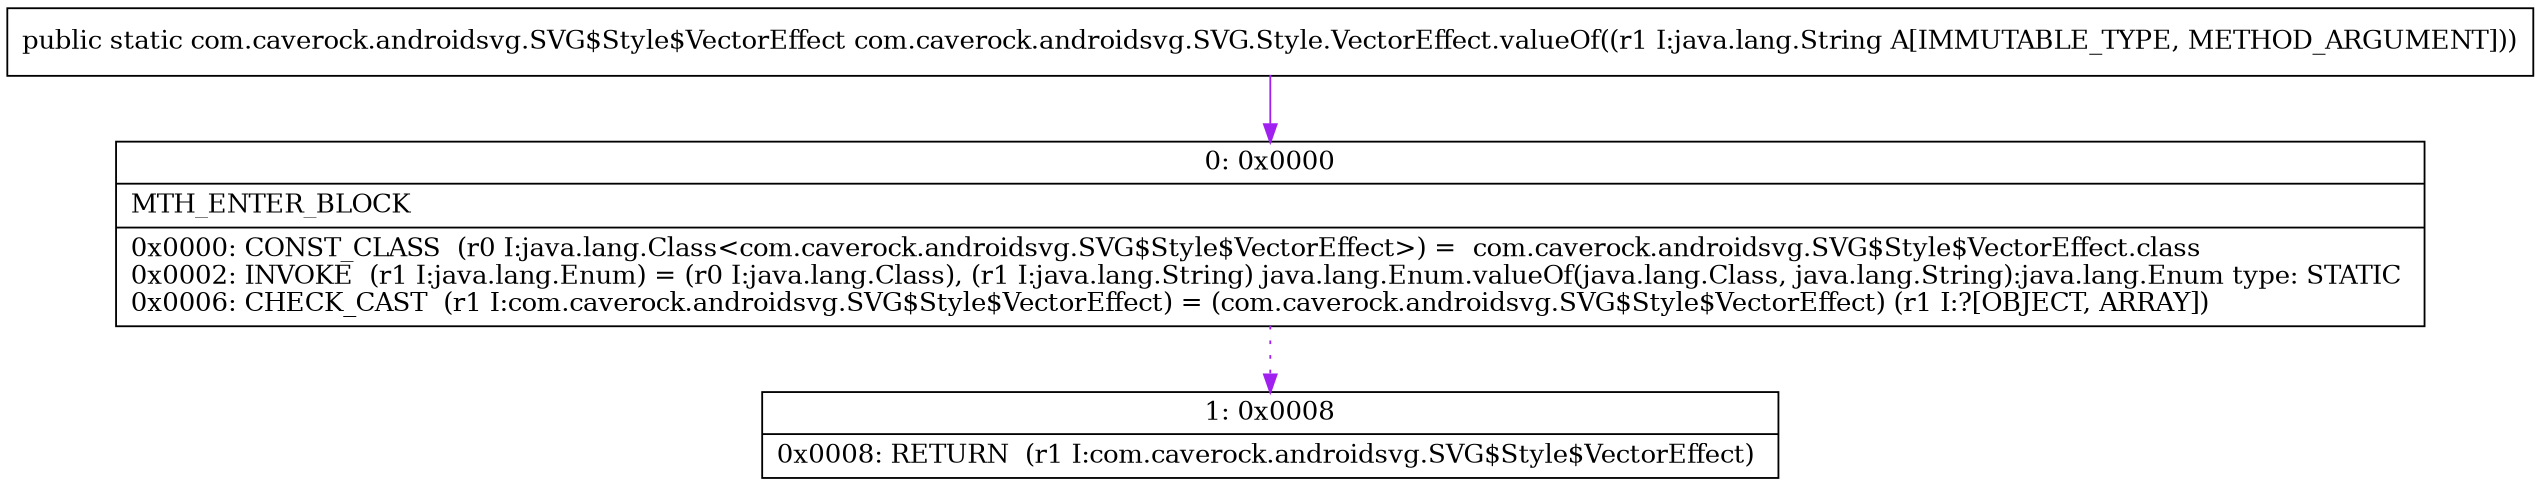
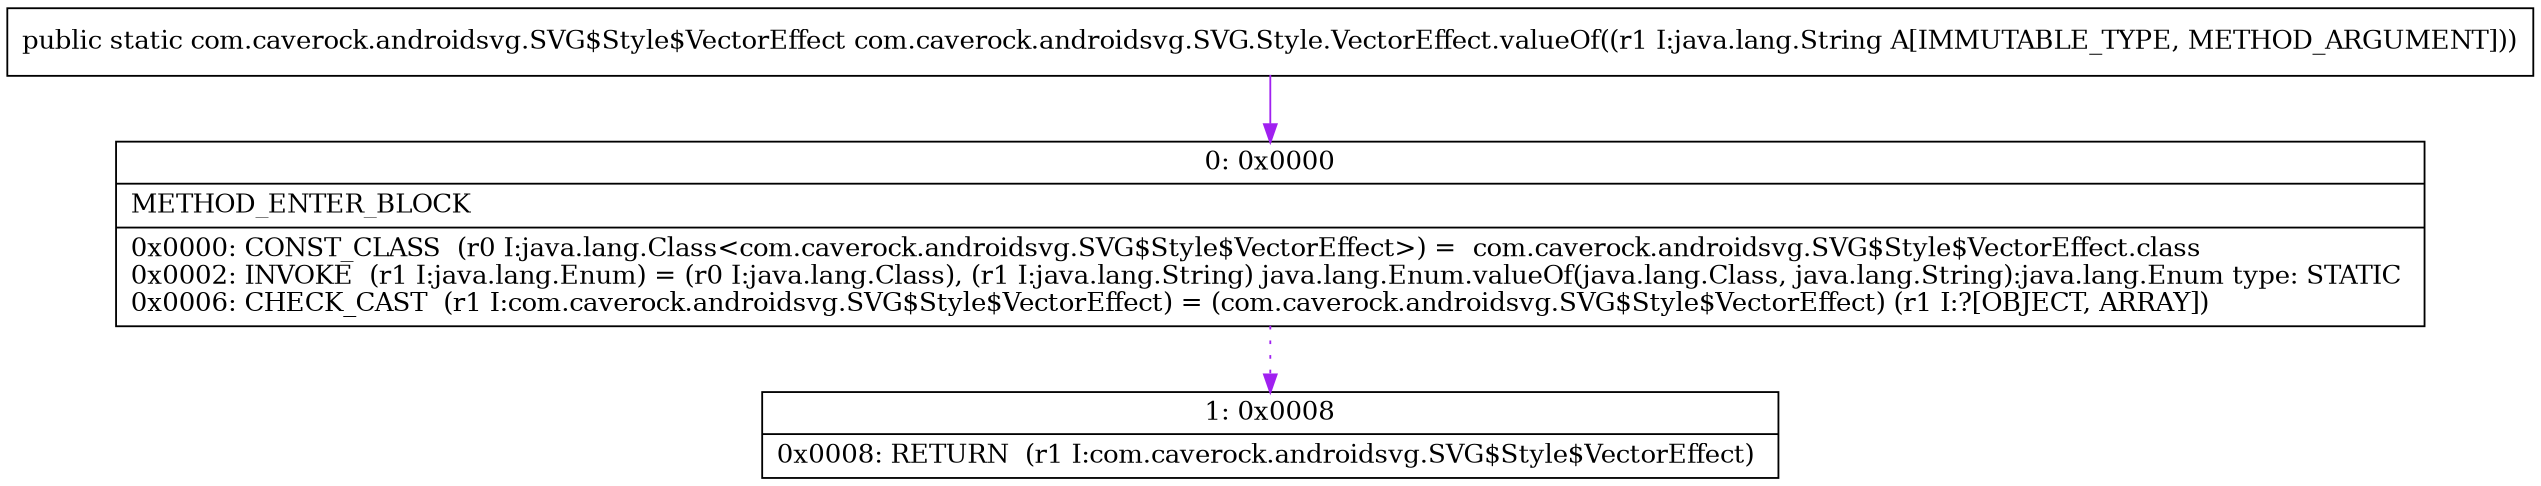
node "0: 0x0000": text "MTH_ENTER_BLOCK" -> "METHOD_ENTER_BLOCK"
